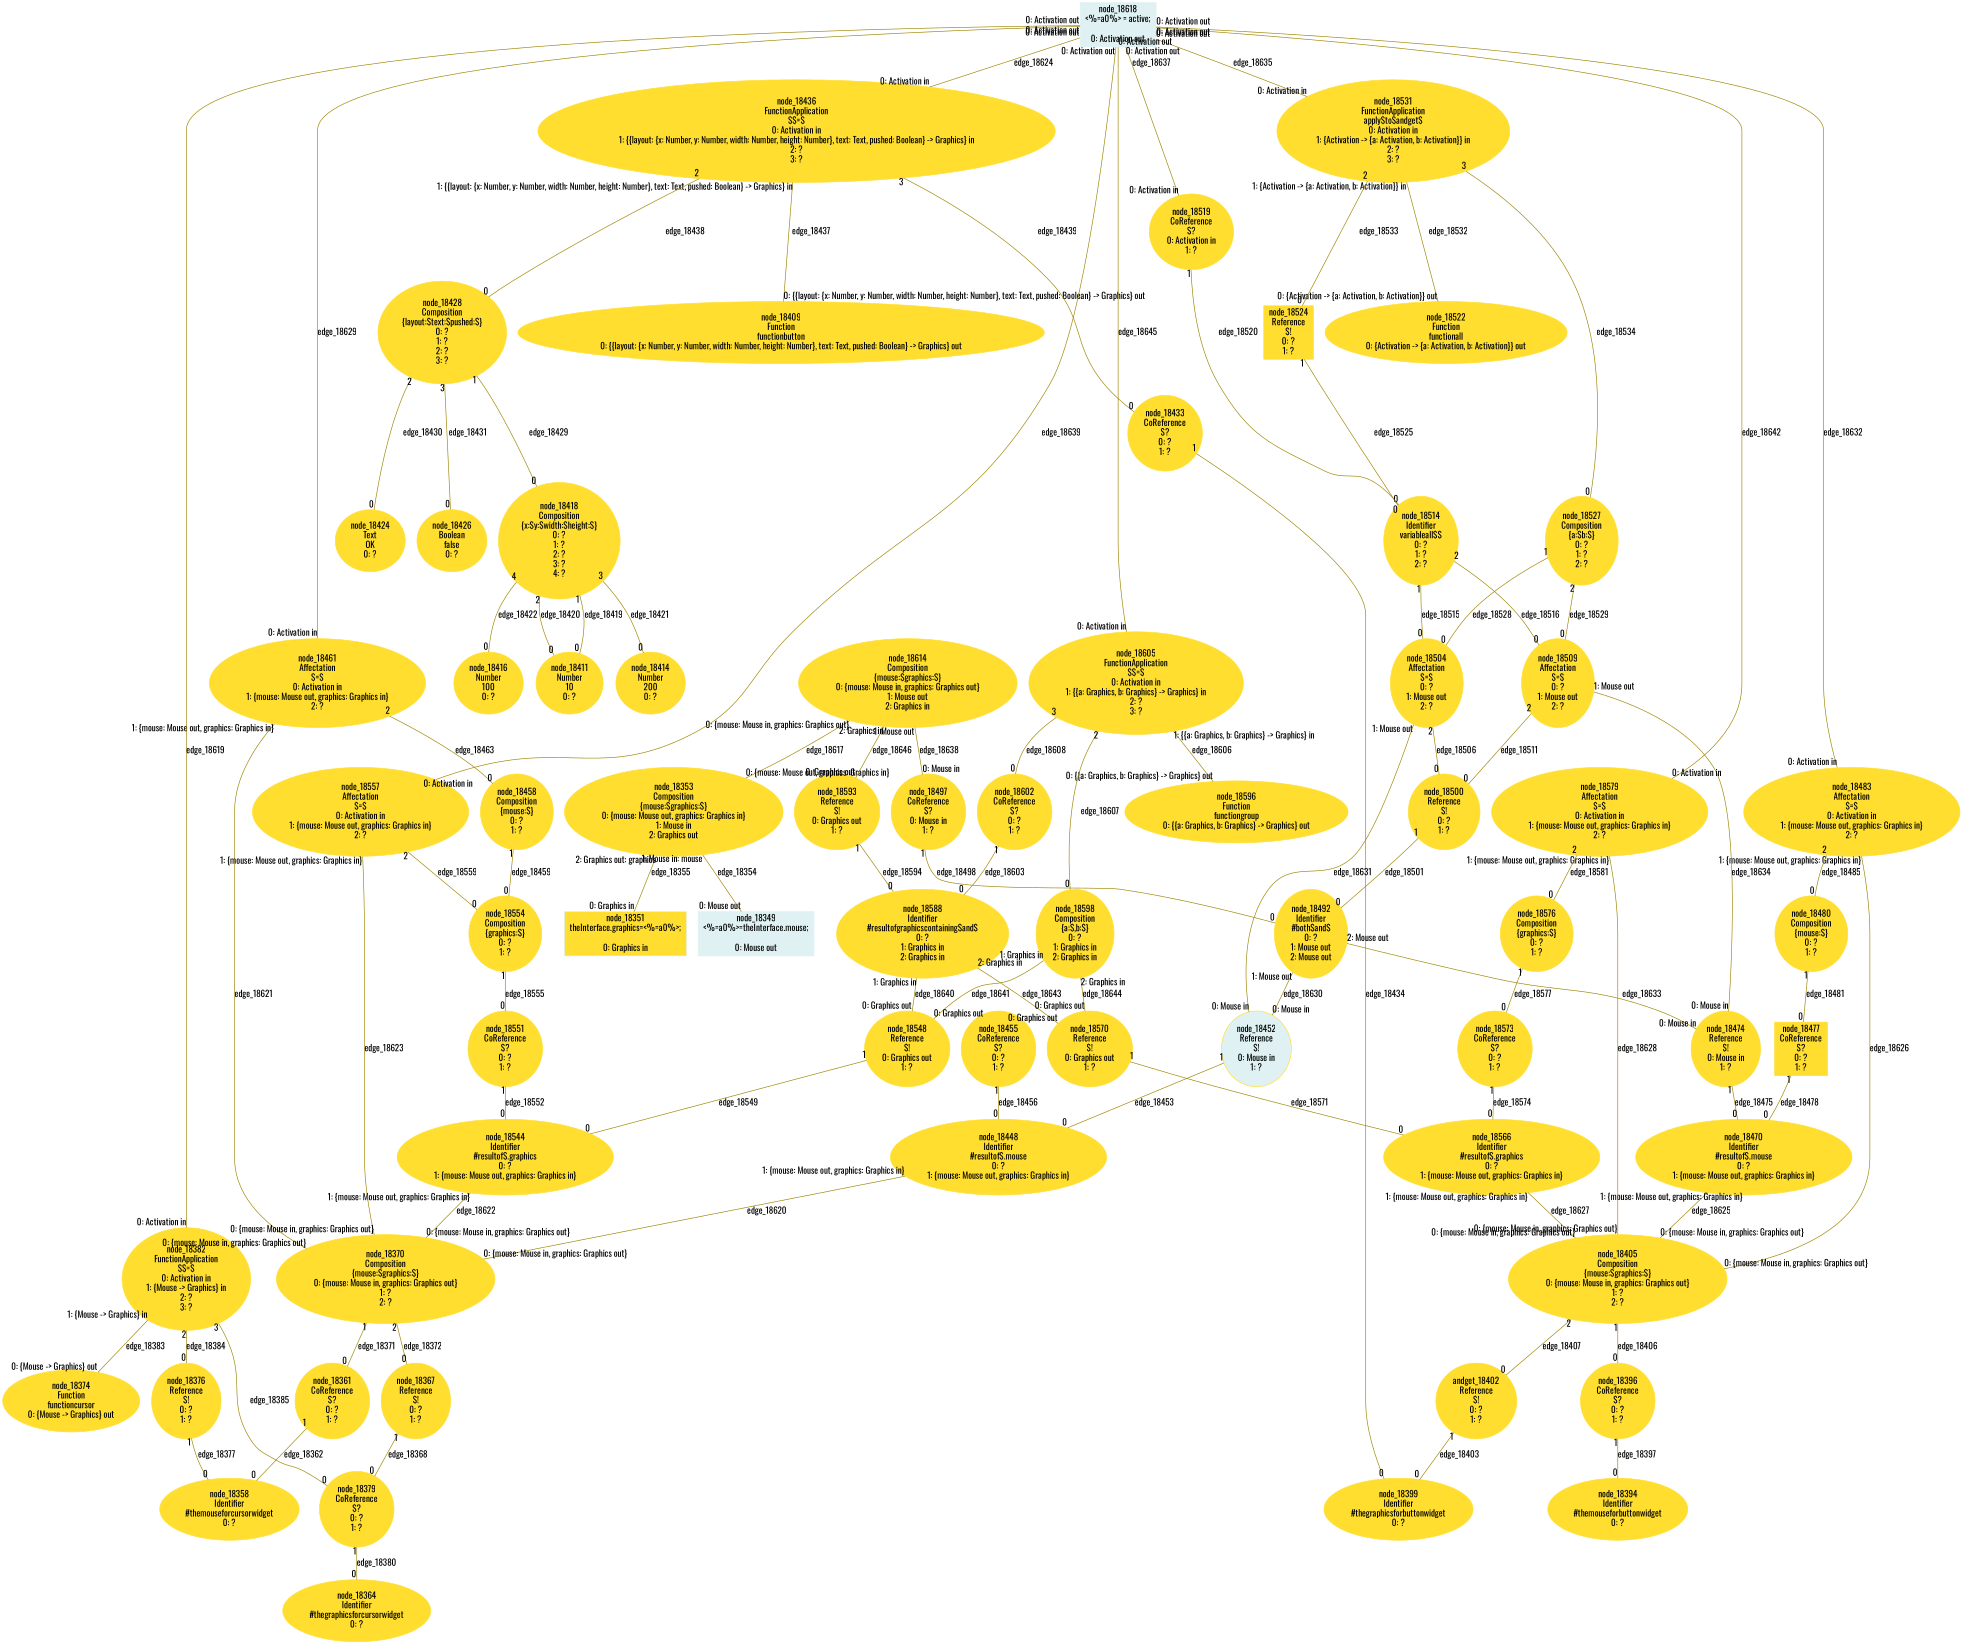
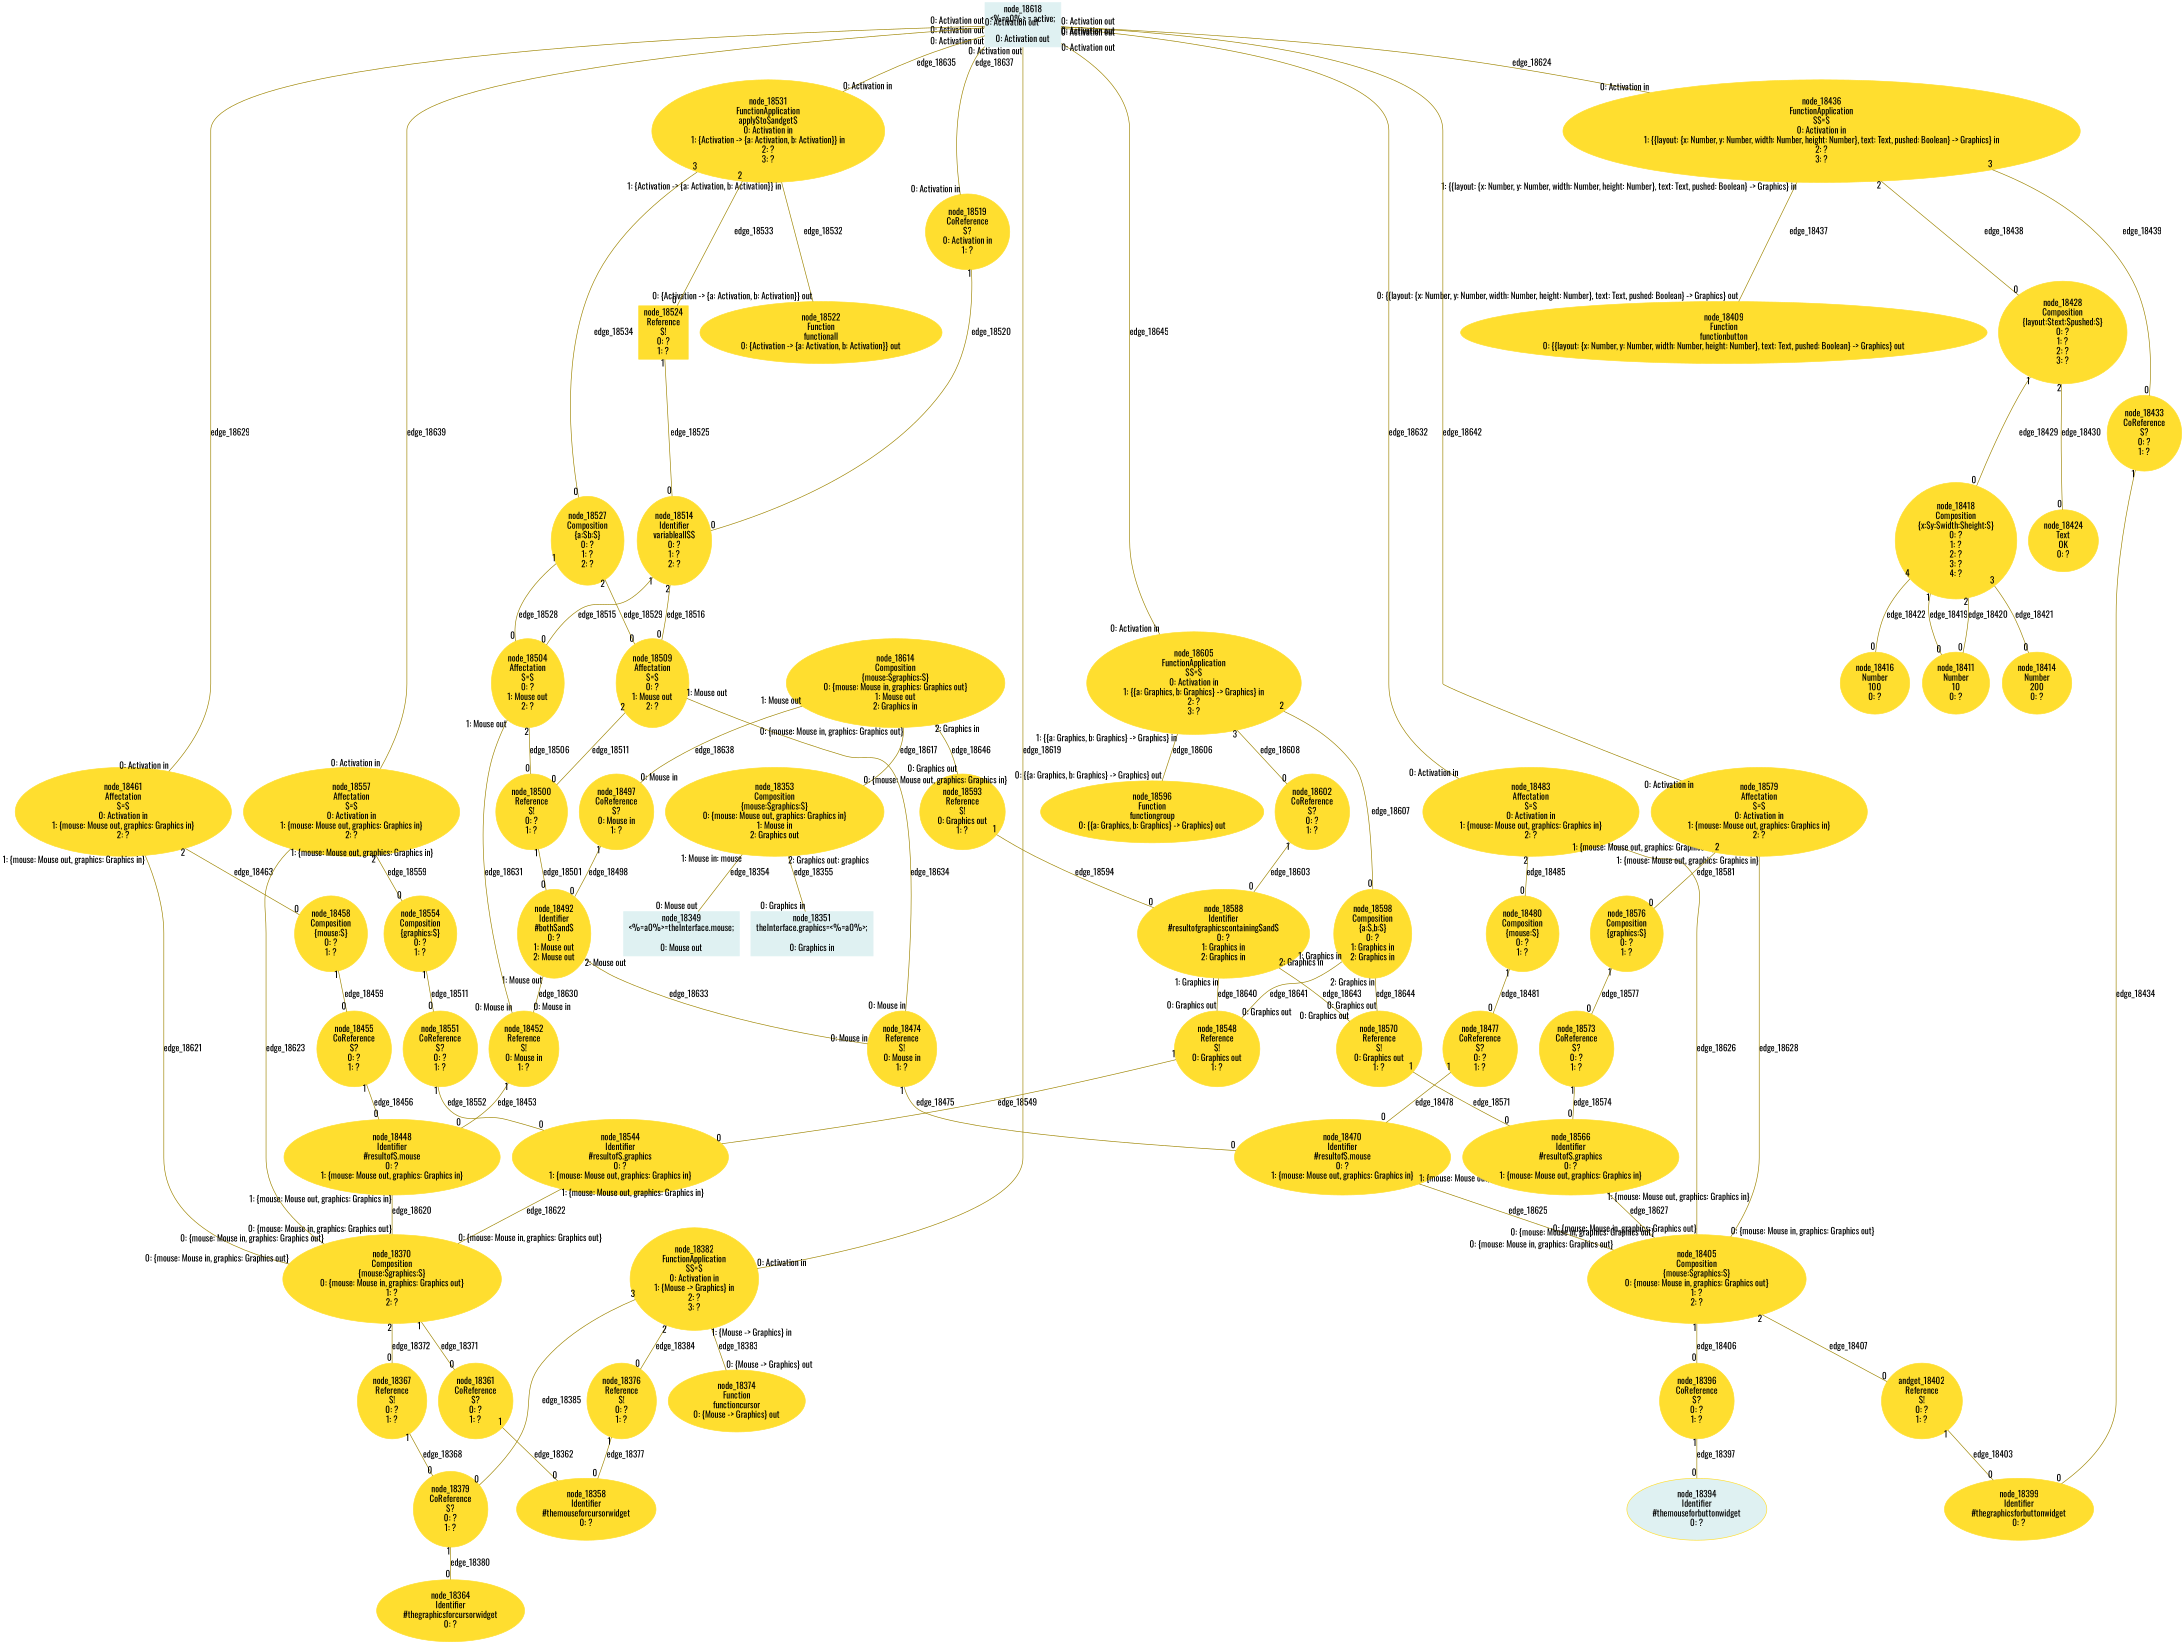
node "node_18426 Boolean false 0: ?": removed
edge "node_18458 Composition {mouse:$} 0: ? 1: ?" -- "node_18554 Composition {graphics:$} 0: ? 1: ?": now "node_18458 Composition {mouse:$} 0: ? 1: ?" -- "node_18455 CoReference $? 0: ? 1: ?"
node "node_18351 theInterface.graphics=<%=a0%>; 0: Graphics in": fillcolor #ffde2f -> #dff1f2
edge "node_18554 Composition {graphics:$} 0: ? 1: ?" -- "node_18551 CoReference $? 0: ? 1: ?": label "edge_18555" -> "edge_18511"
node "node_18452 Reference $! 0: Mouse in 1: ?": fillcolor #dff1f2 -> #ffde2f
node "node_18477 CoReference $? 0: ? 1: ?": shape box -> ellipse
node "node_18394 Identifier #themouseforbuttonwidget 0: ?": fillcolor #ffde2f -> #dff1f2
